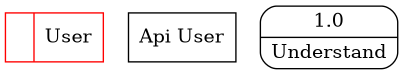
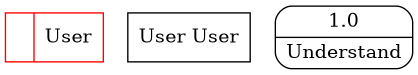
node "Api User": label "Api User" -> "User User"
